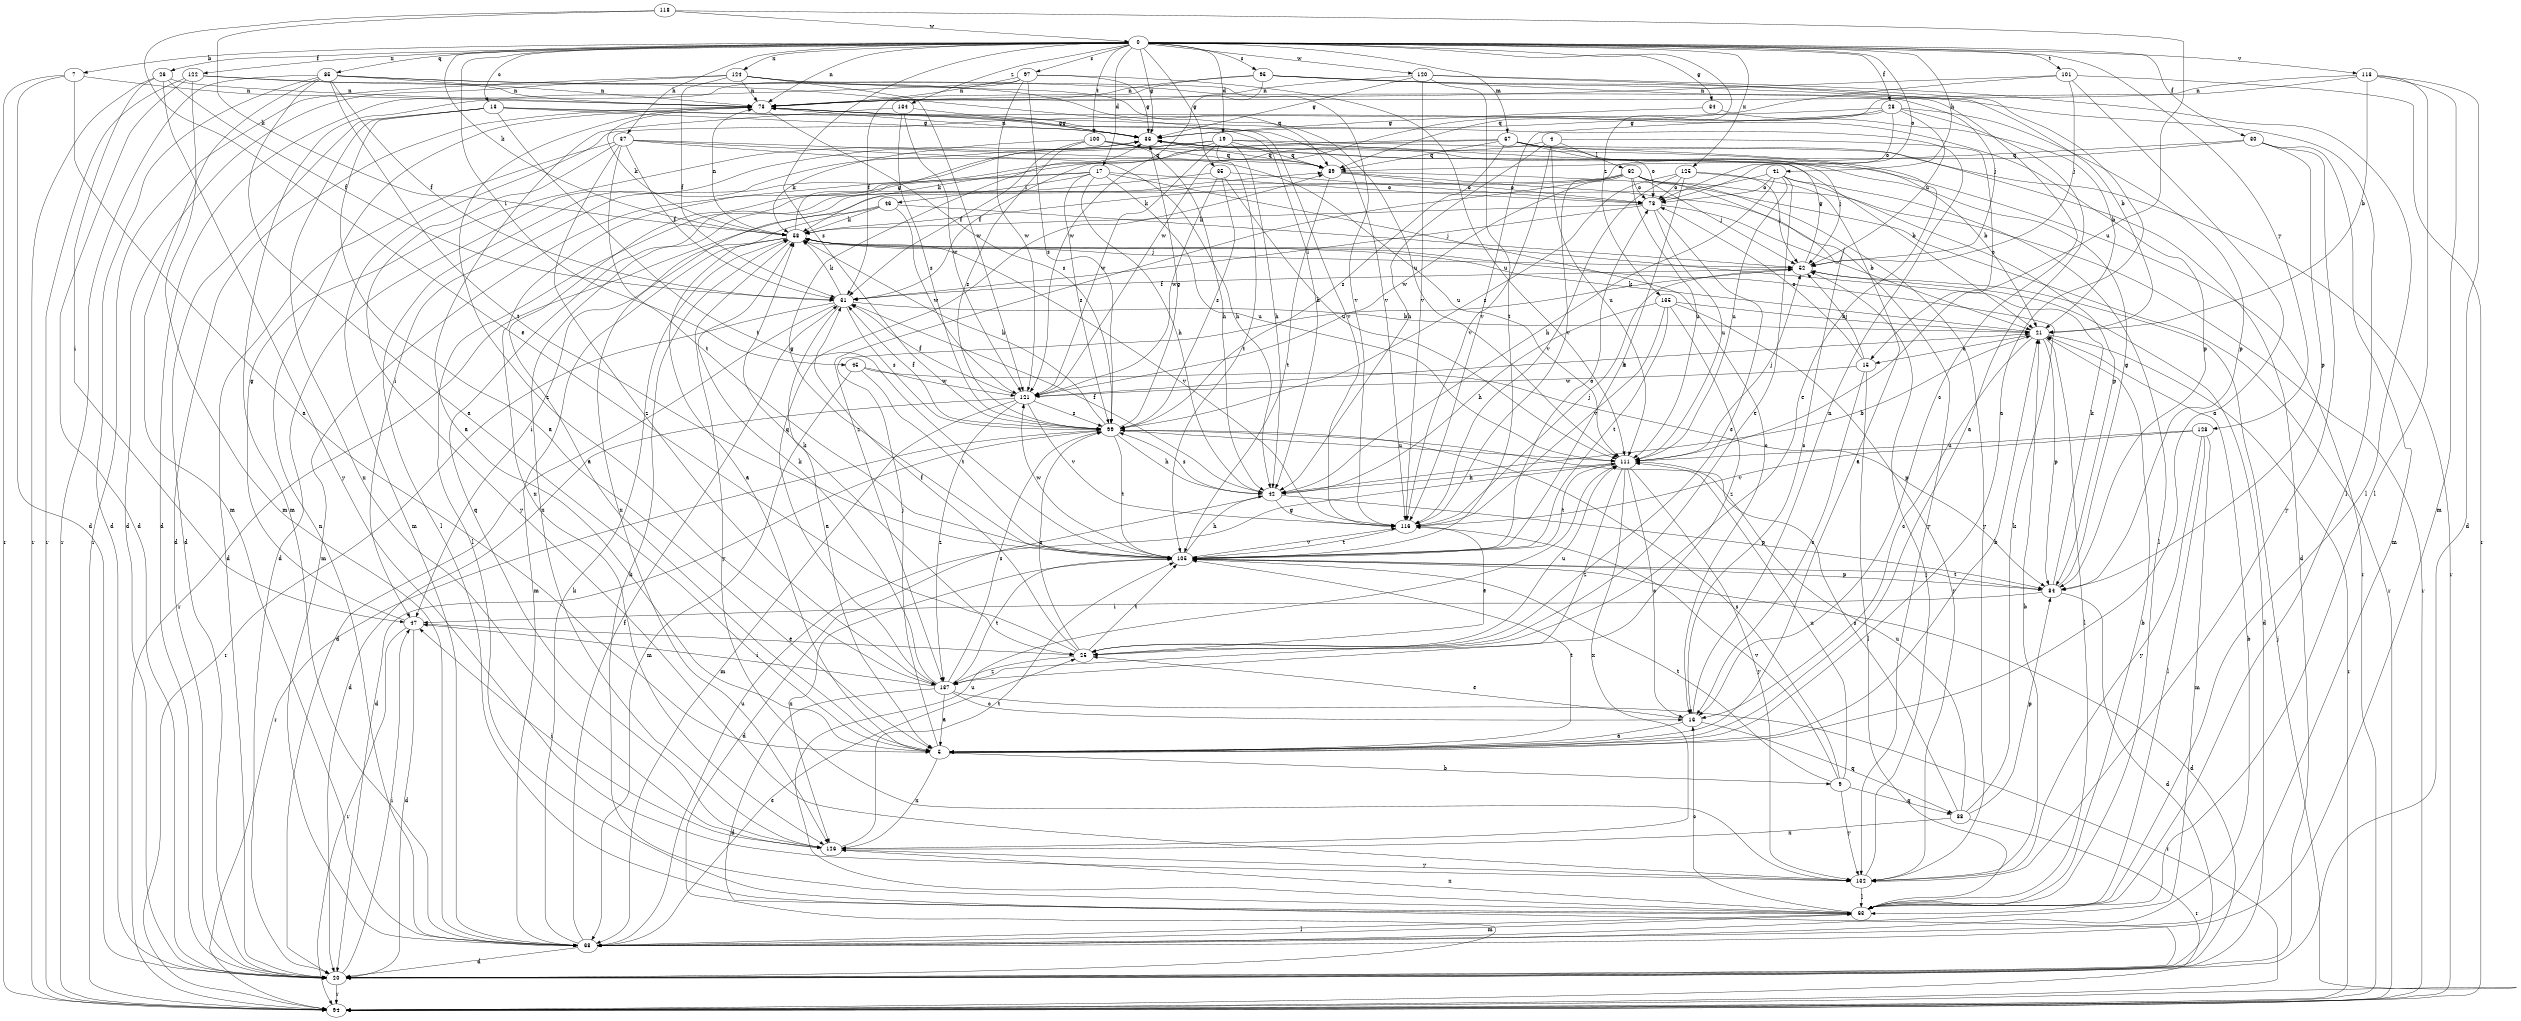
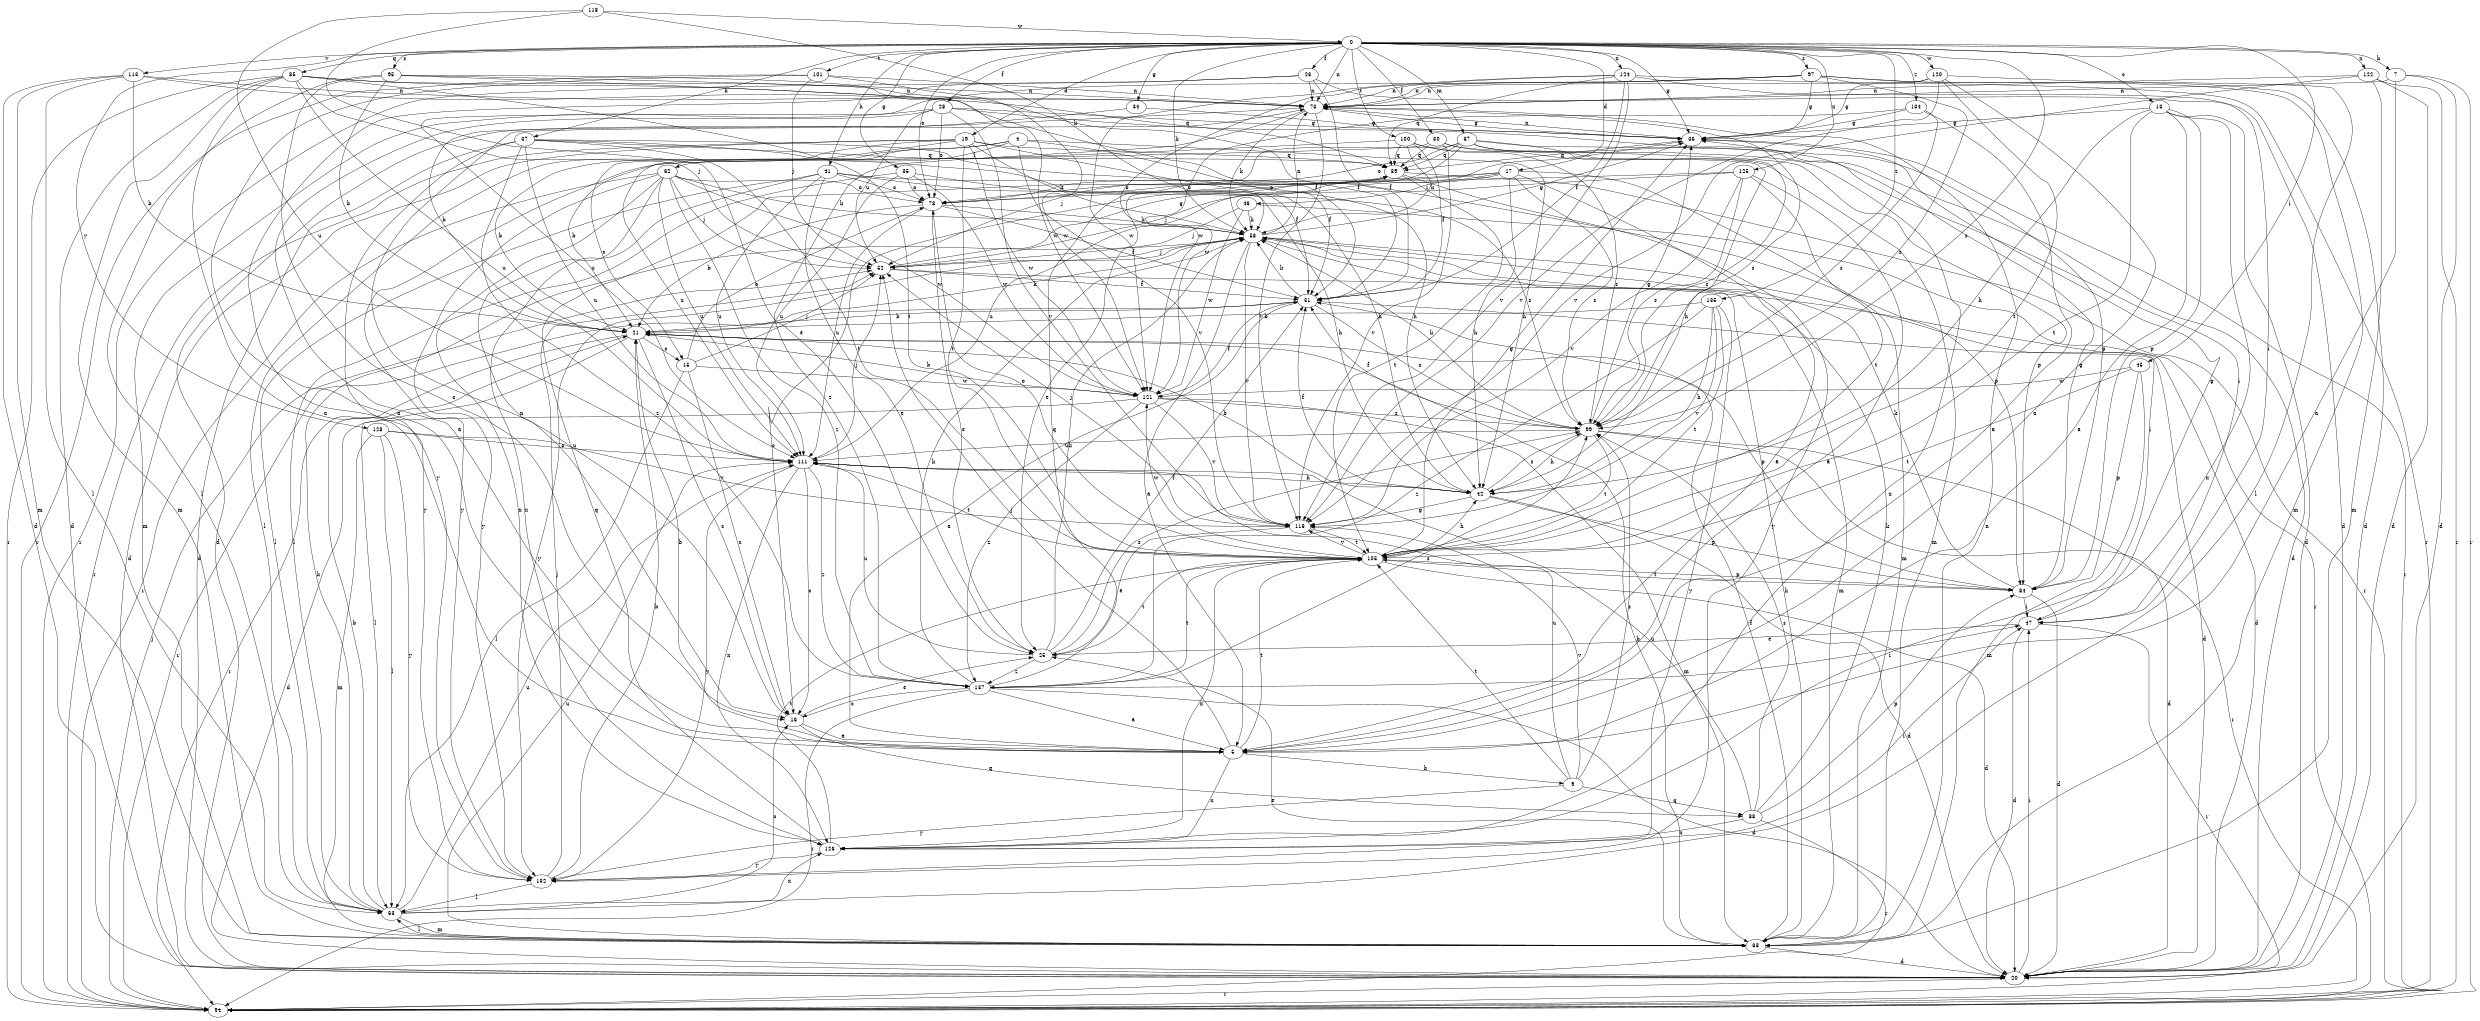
edge "78" -> "31": label "l" -> "f"
edge "46" -> "5": now "58" -> "5"
